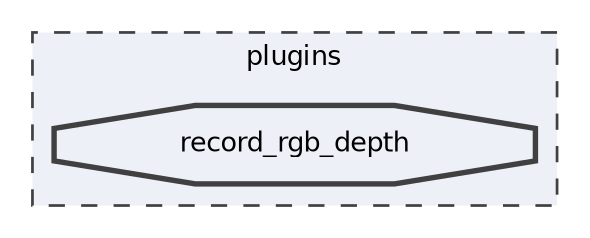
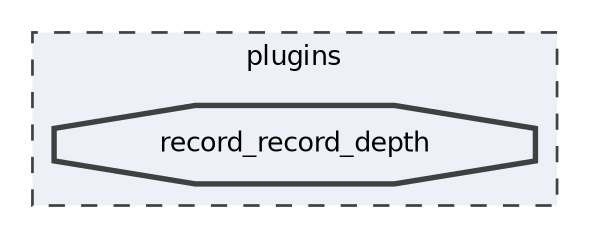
node "record_rgb_depth": label "record_rgb_depth" -> "record_record_depth"
